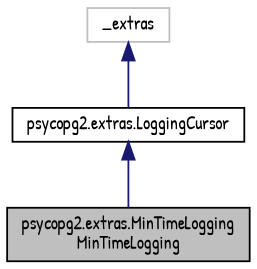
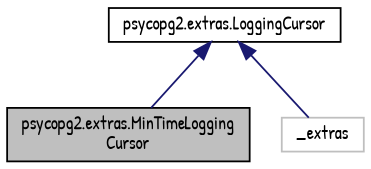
edge "psycopg2.extras.LoggingCursor" -> "_extras": reversed
node "psycopg2.extras.MinTimeLogging MinTimeLogging": label "psycopg2.extras.MinTimeLogging MinTimeLogging" -> "psycopg2.extras.MinTimeLogging Cursor"
